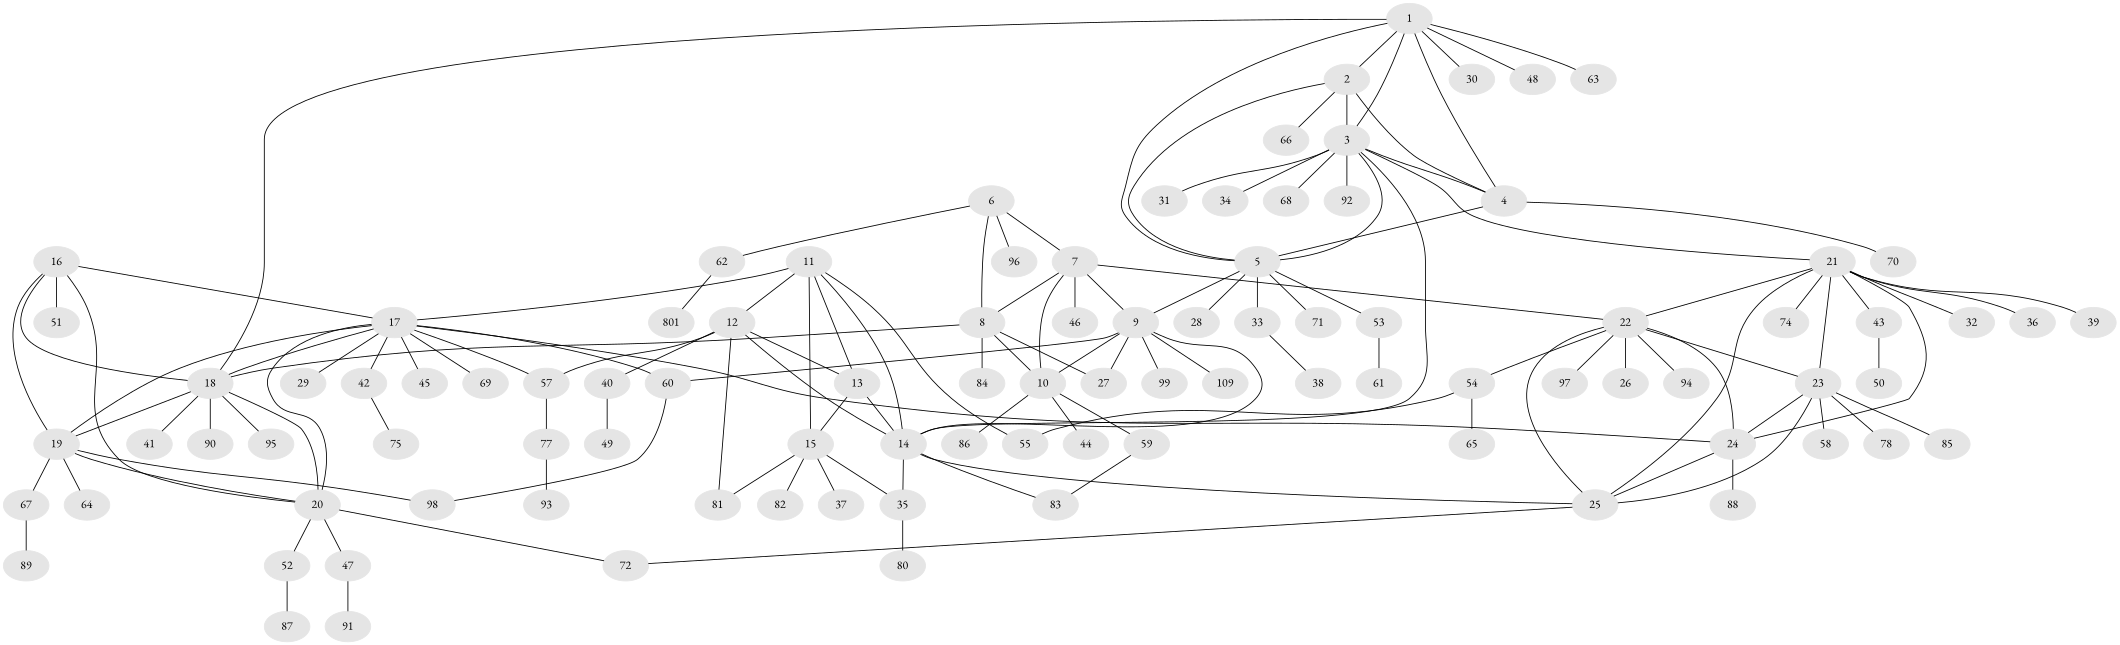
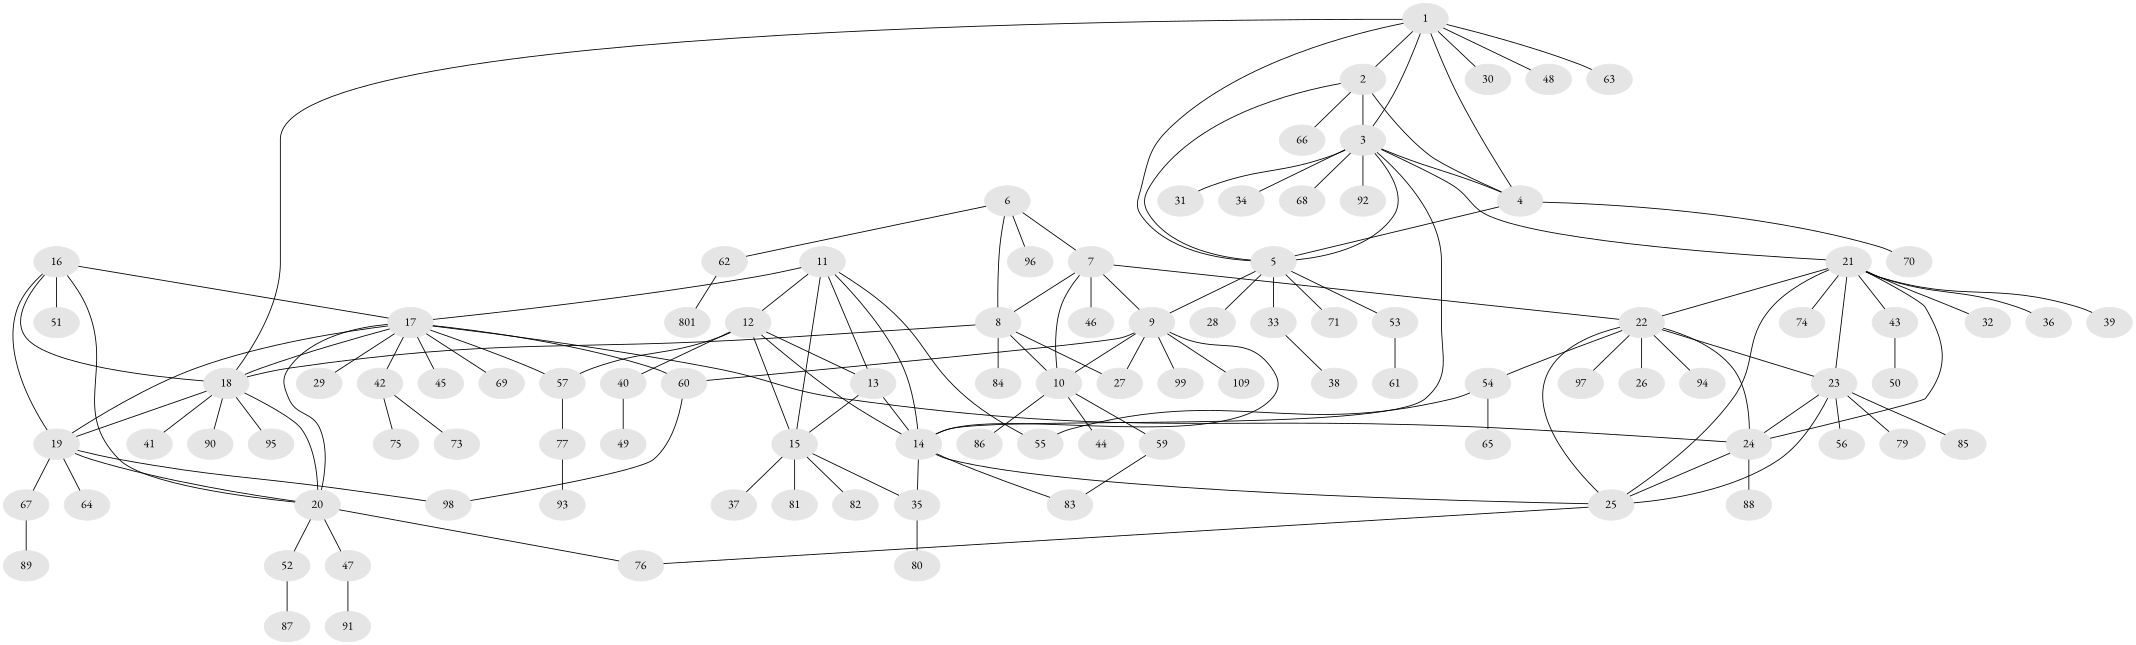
edge "12" -- "81": now "12" -- "15"
node "73": added
node "58": label "58" -> "56"
node "78": label "78" -> "79"
node "72": label "72" -> "76"
